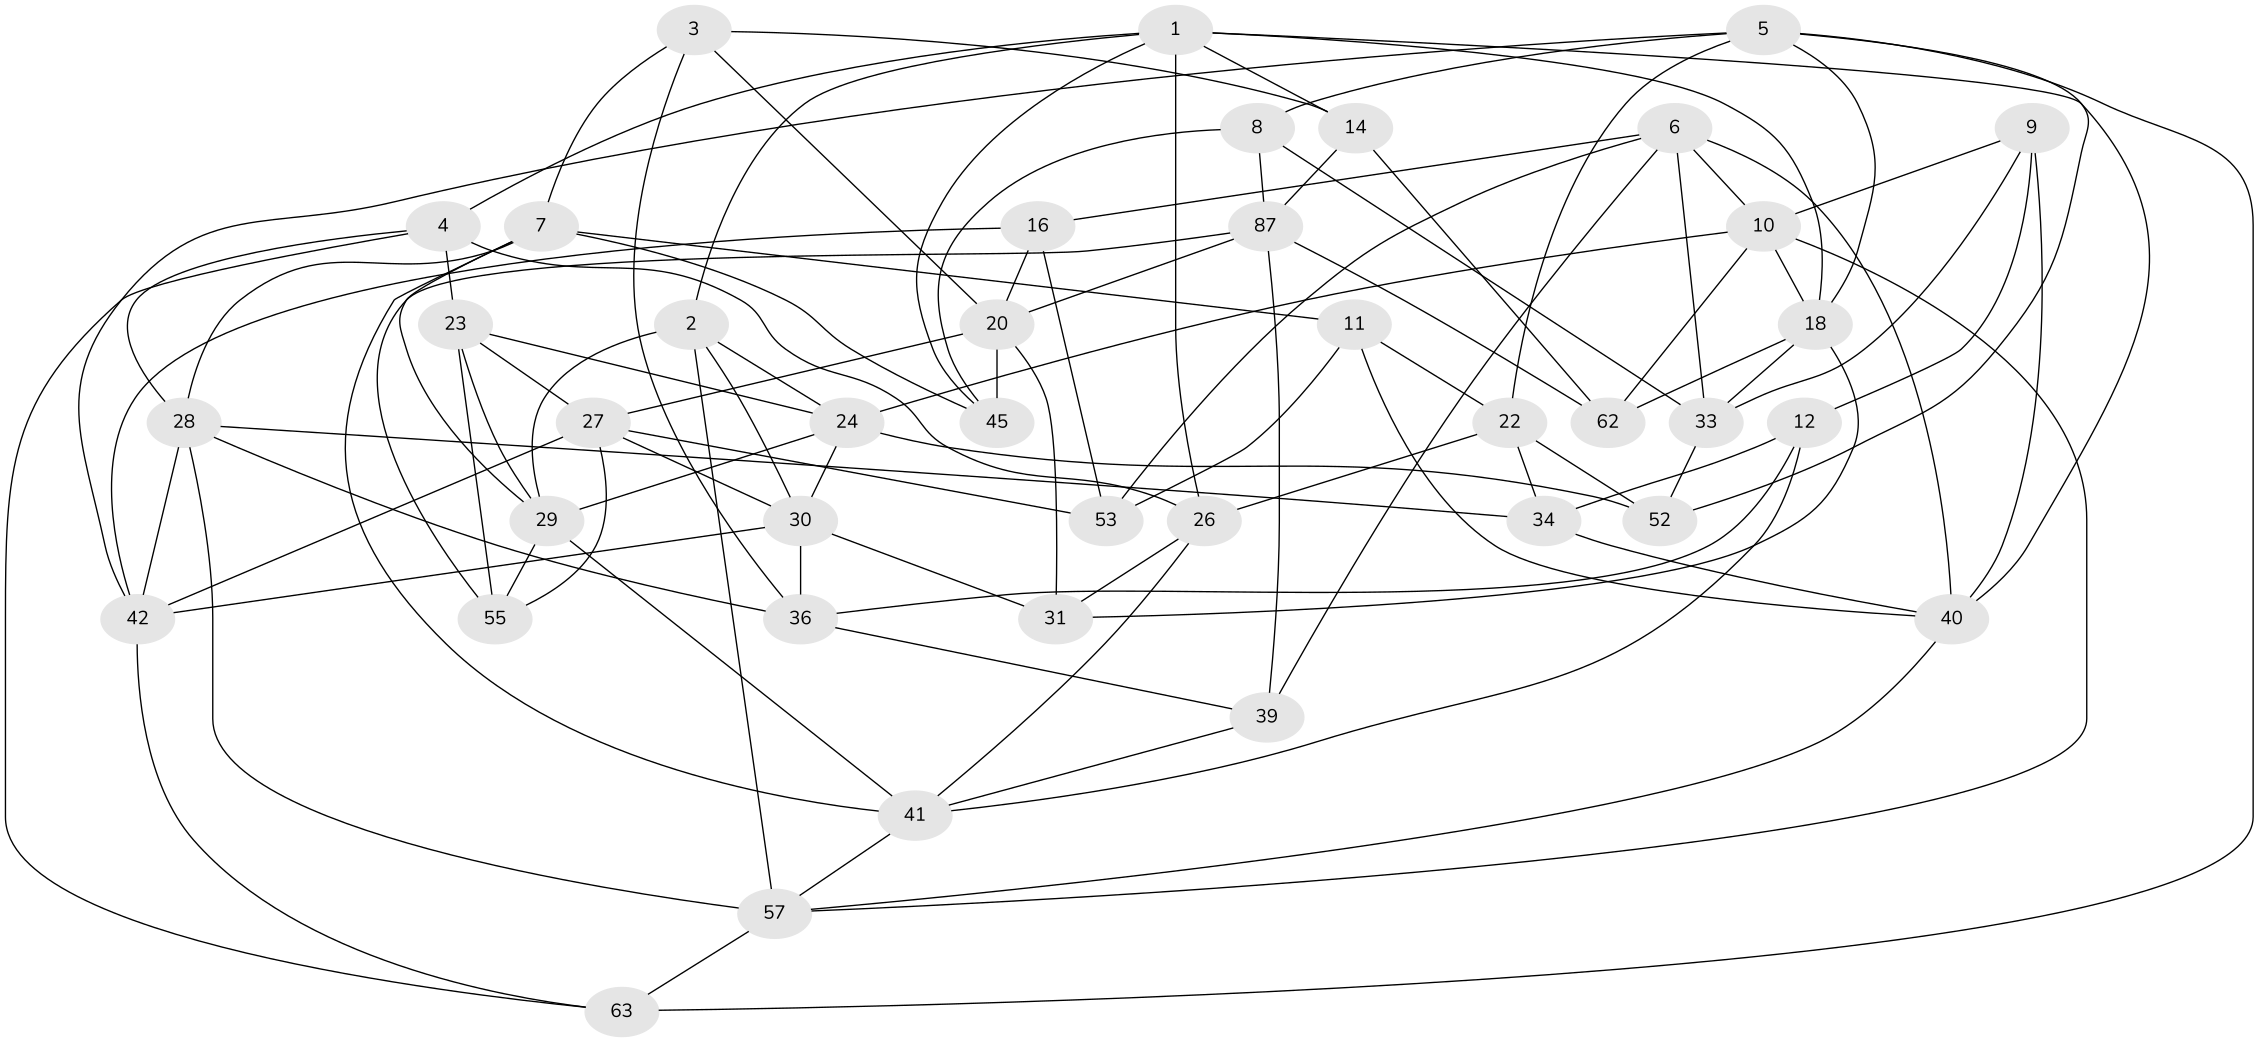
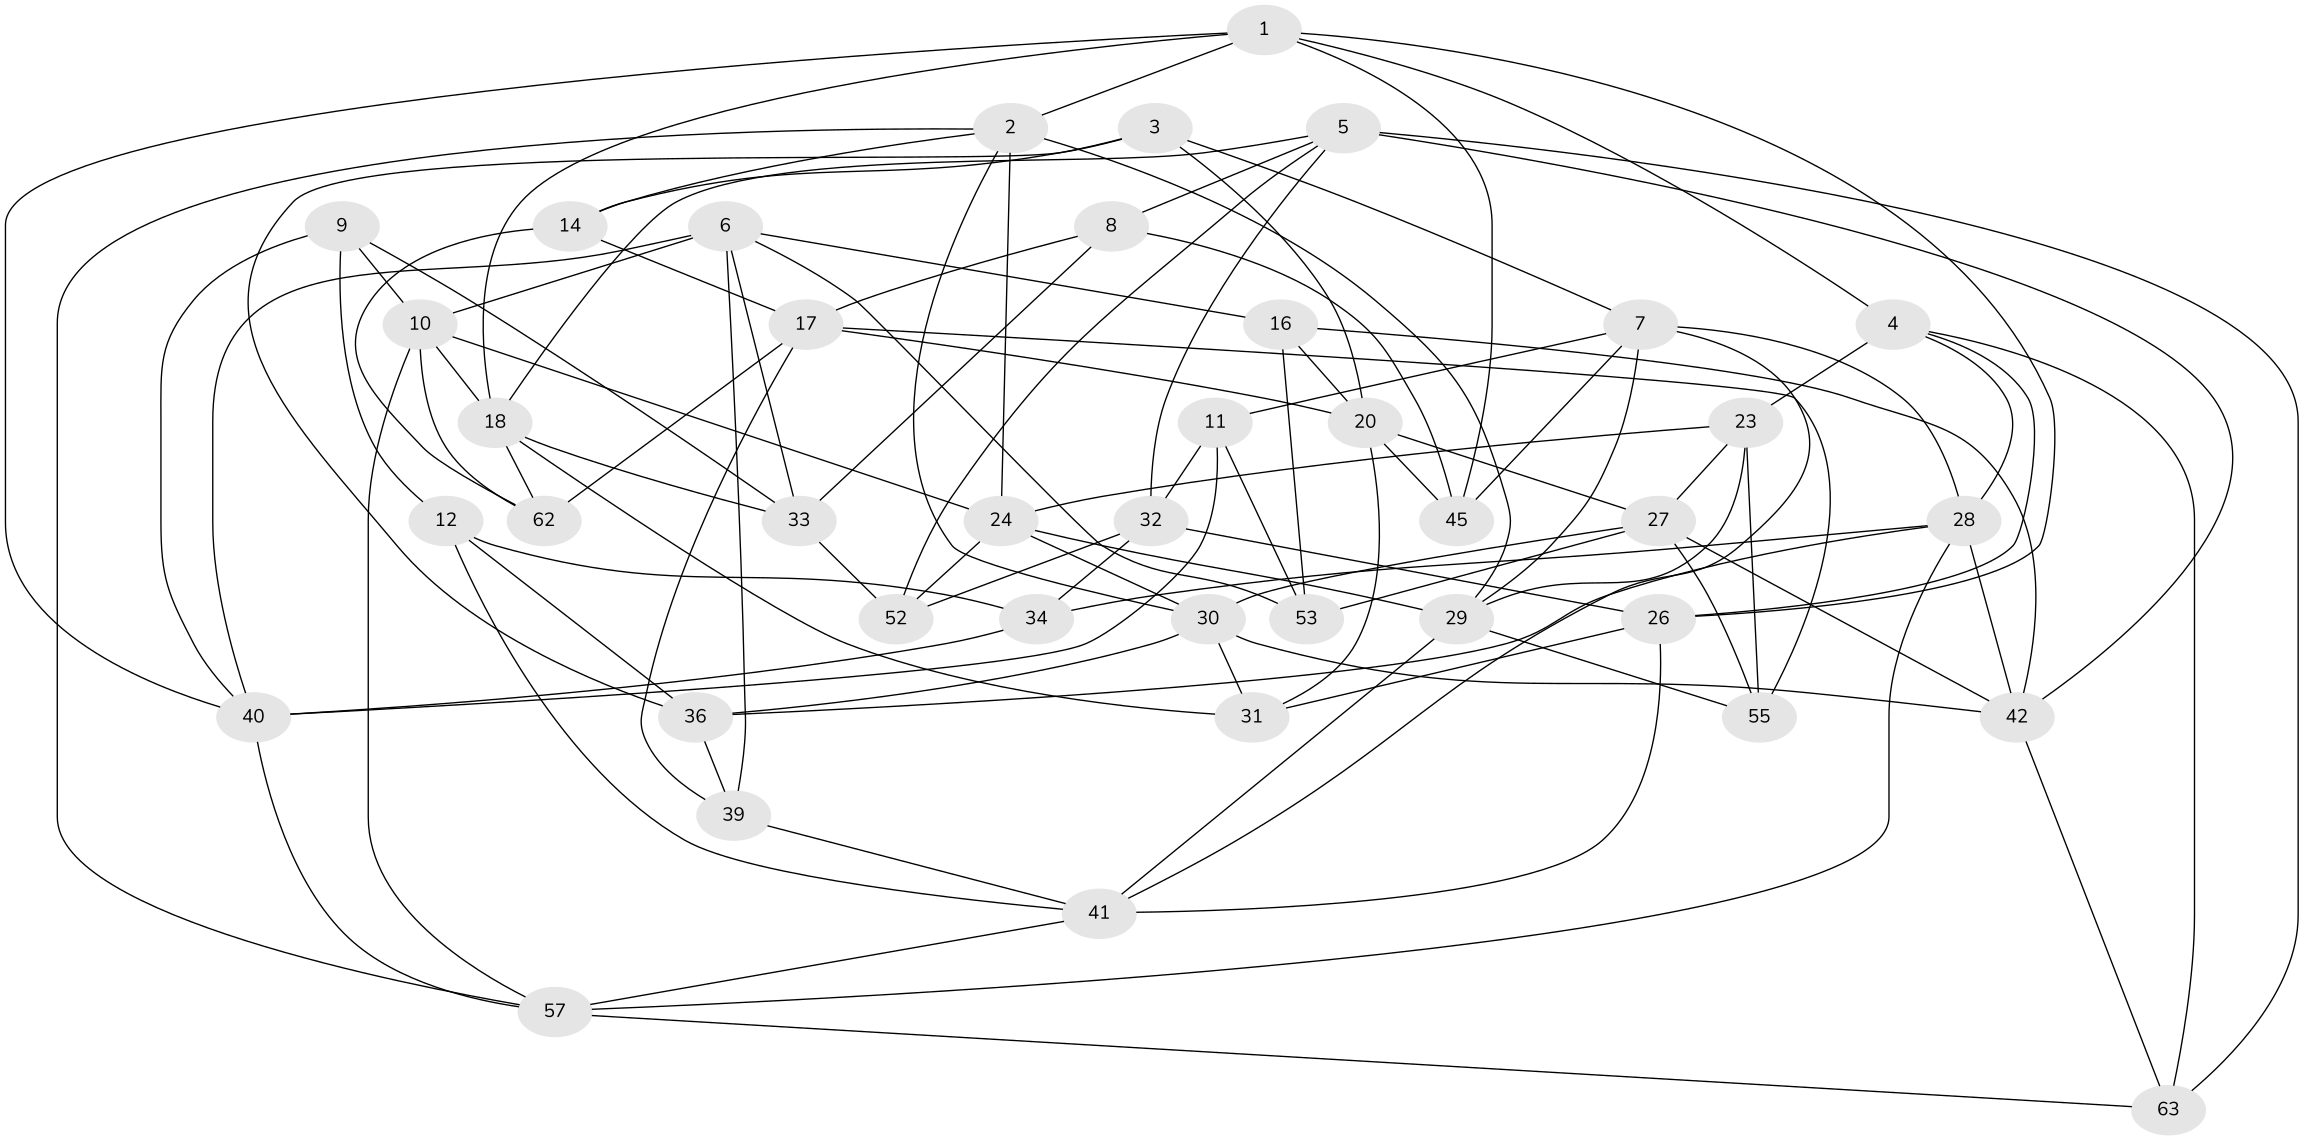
edge "1" -- "14": now "2" -- "14"
node "87": label "87" -> "17"
node "22": label "22" -> "32"
